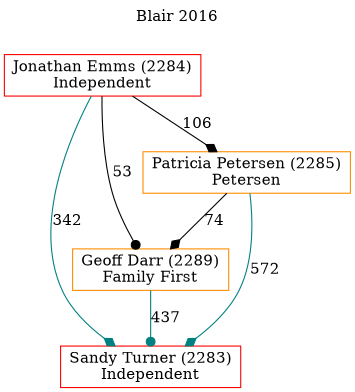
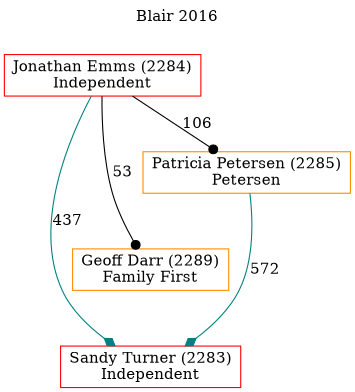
edge "Jonathan Emms (2284) Independent" -> "Patricia Petersen (2285) Petersen": arrowhead diamond -> dot
edge "Patricia Petersen (2285) Petersen" -> "Geoff Darr (2289) Family First": removed, label "74"
edge "Jonathan Emms (2284) Independent" -> "Sandy Turner (2283) Independent": label "342" -> "437"
edge "Geoff Darr (2289) Family First" -> "Sandy Turner (2283) Independent": removed, label "437"
